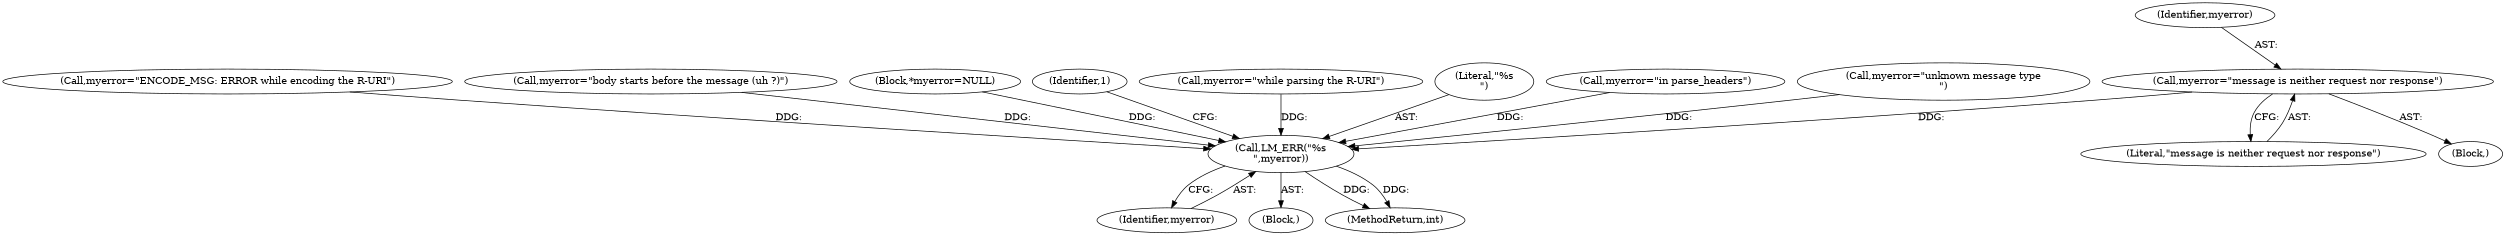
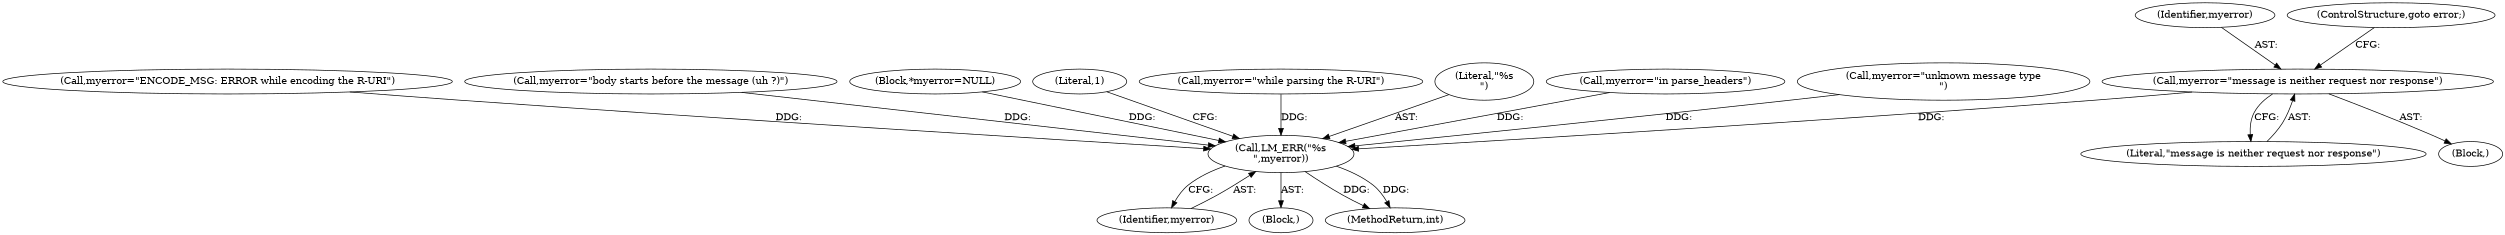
node "(ControlStructure,goto error;)": added
node "(Identifier,1)": label "(Identifier,1)" -> "(Literal,1)"
